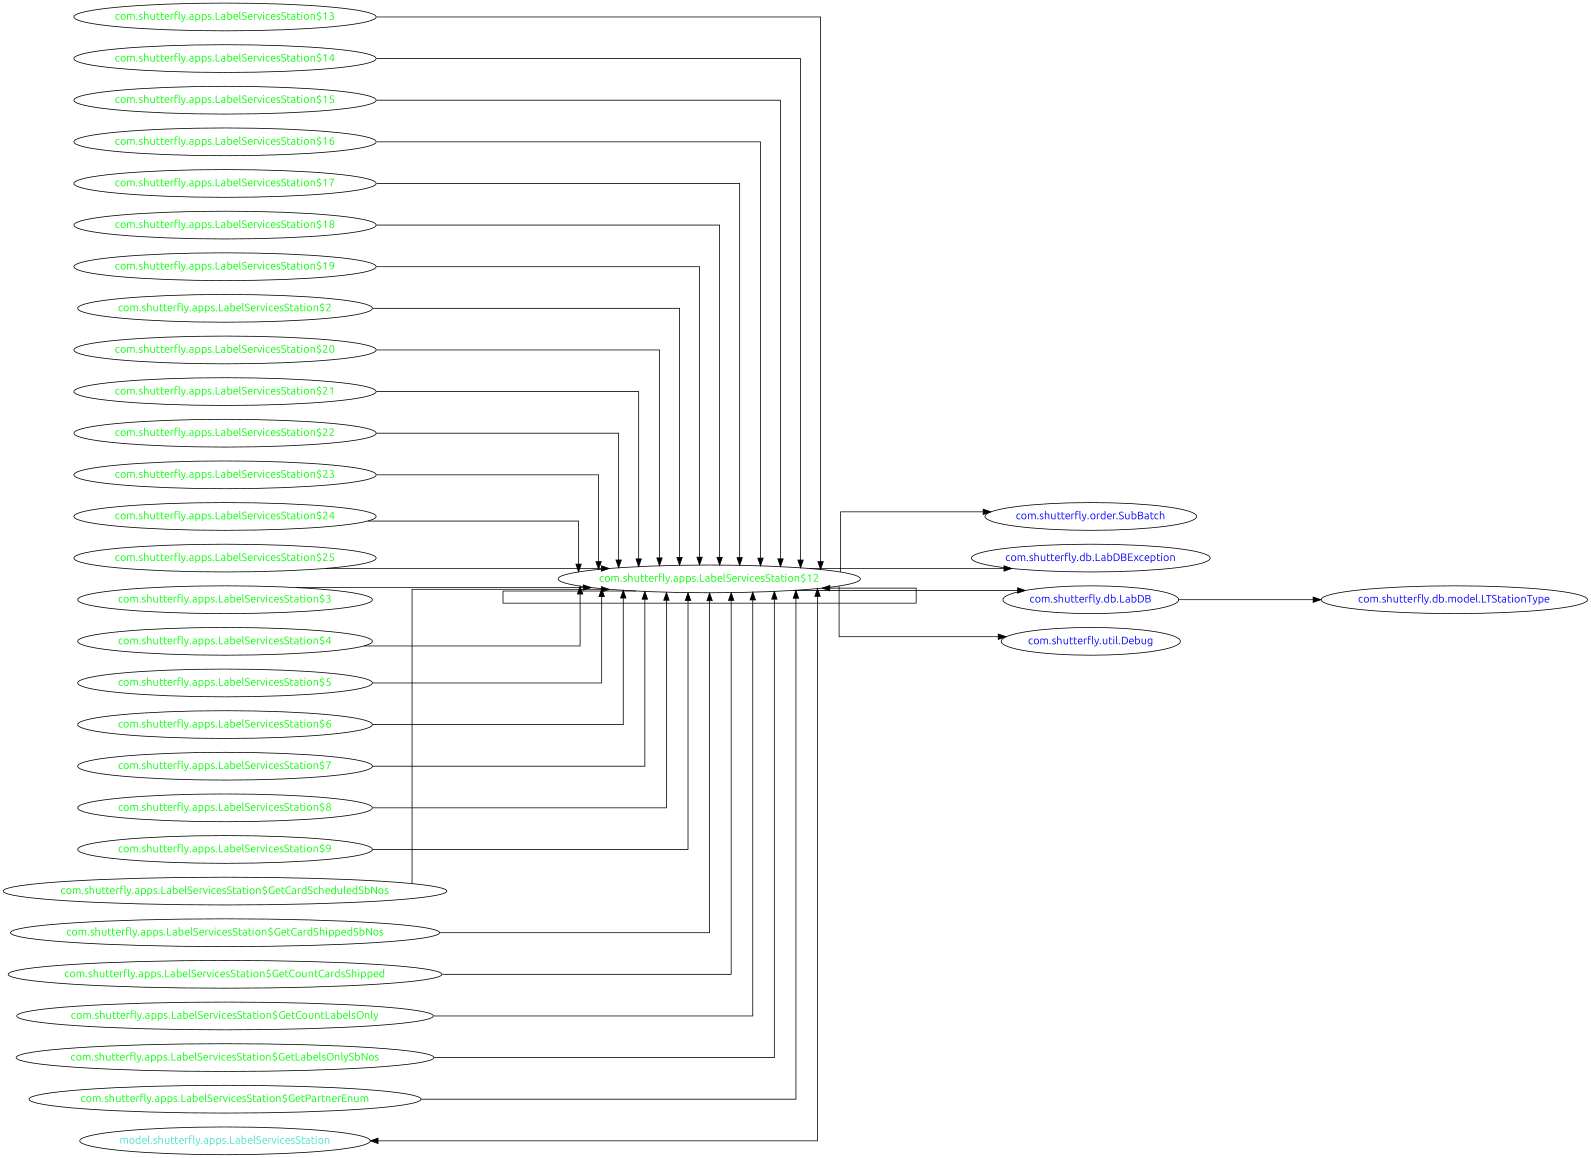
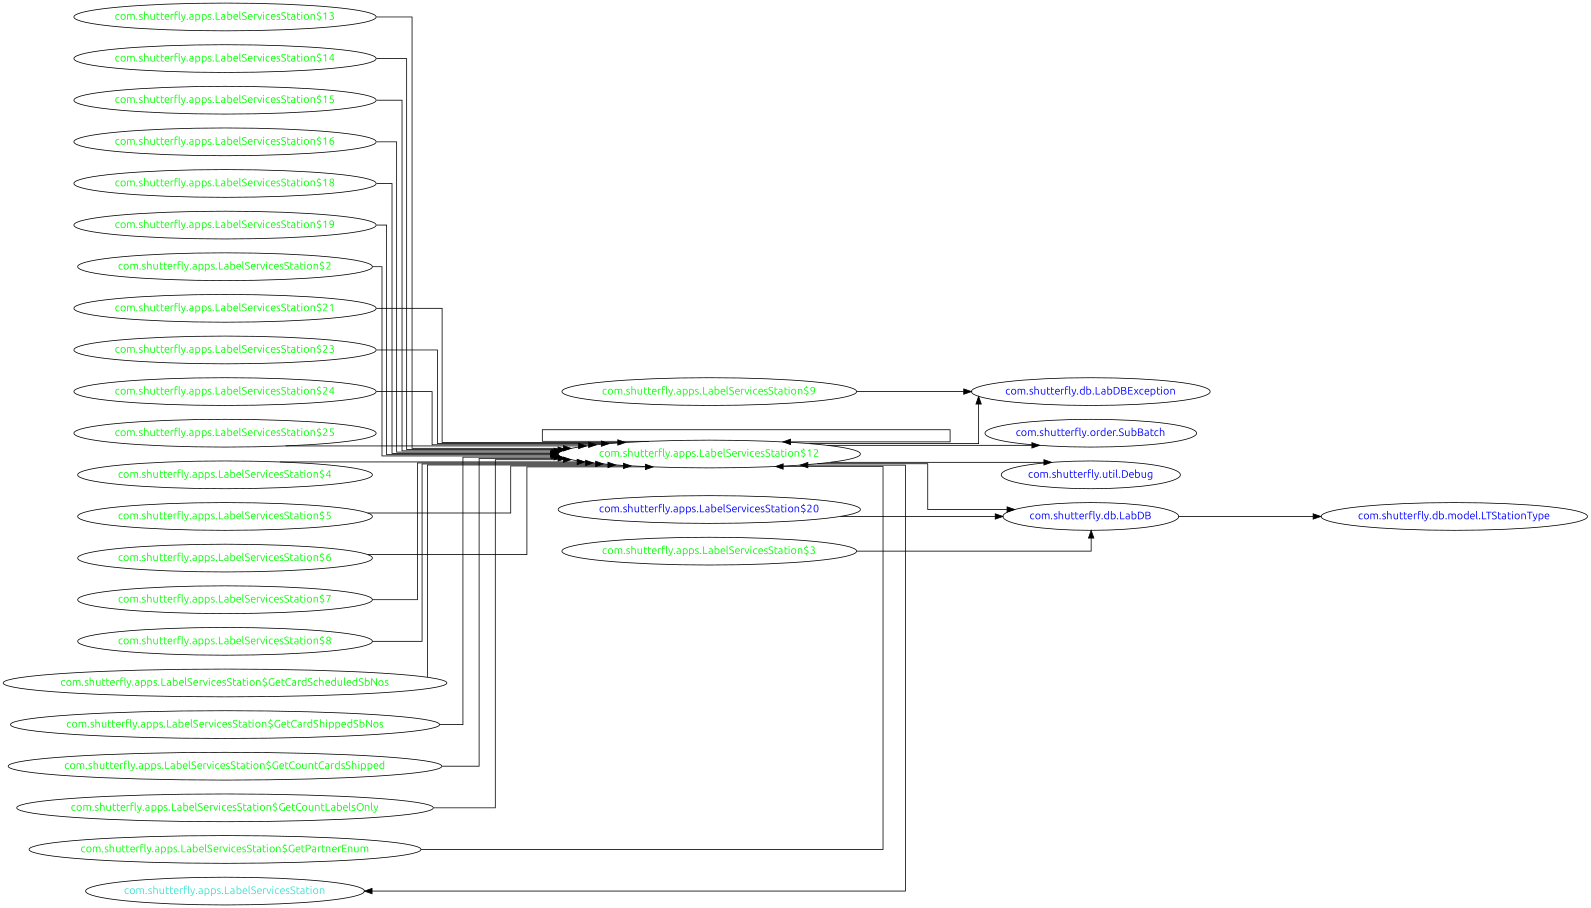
node "com.shutterfly.apps.LabelServicesStation$17": removed
node "com.shutterfly.apps.LabelServicesStation$20": fontcolor green -> blue
edge "com.shutterfly.apps.LabelServicesStation$20" -> "com.shutterfly.apps.LabelServicesStation$12": now "com.shutterfly.apps.LabelServicesStation$20" -> "com.shutterfly.db.LabDB"
node "com.shutterfly.apps.LabelServicesStation$22": removed
edge "com.shutterfly.apps.LabelServicesStation$3" -> "com.shutterfly.apps.LabelServicesStation$12": now "com.shutterfly.apps.LabelServicesStation$3" -> "com.shutterfly.db.LabDB"
edge "com.shutterfly.apps.LabelServicesStation$9" -> "com.shutterfly.apps.LabelServicesStation$12": now "com.shutterfly.apps.LabelServicesStation$9" -> "com.shutterfly.db.LabDBException"
node "com.shutterfly.apps.LabelServicesStation$GetLabelsOnlySbNos": removed
node "model.shutterfly.apps.LabelServicesStation": label "model.shutterfly.apps.LabelServicesStation" -> "com.shutterfly.apps.LabelServicesStation"
